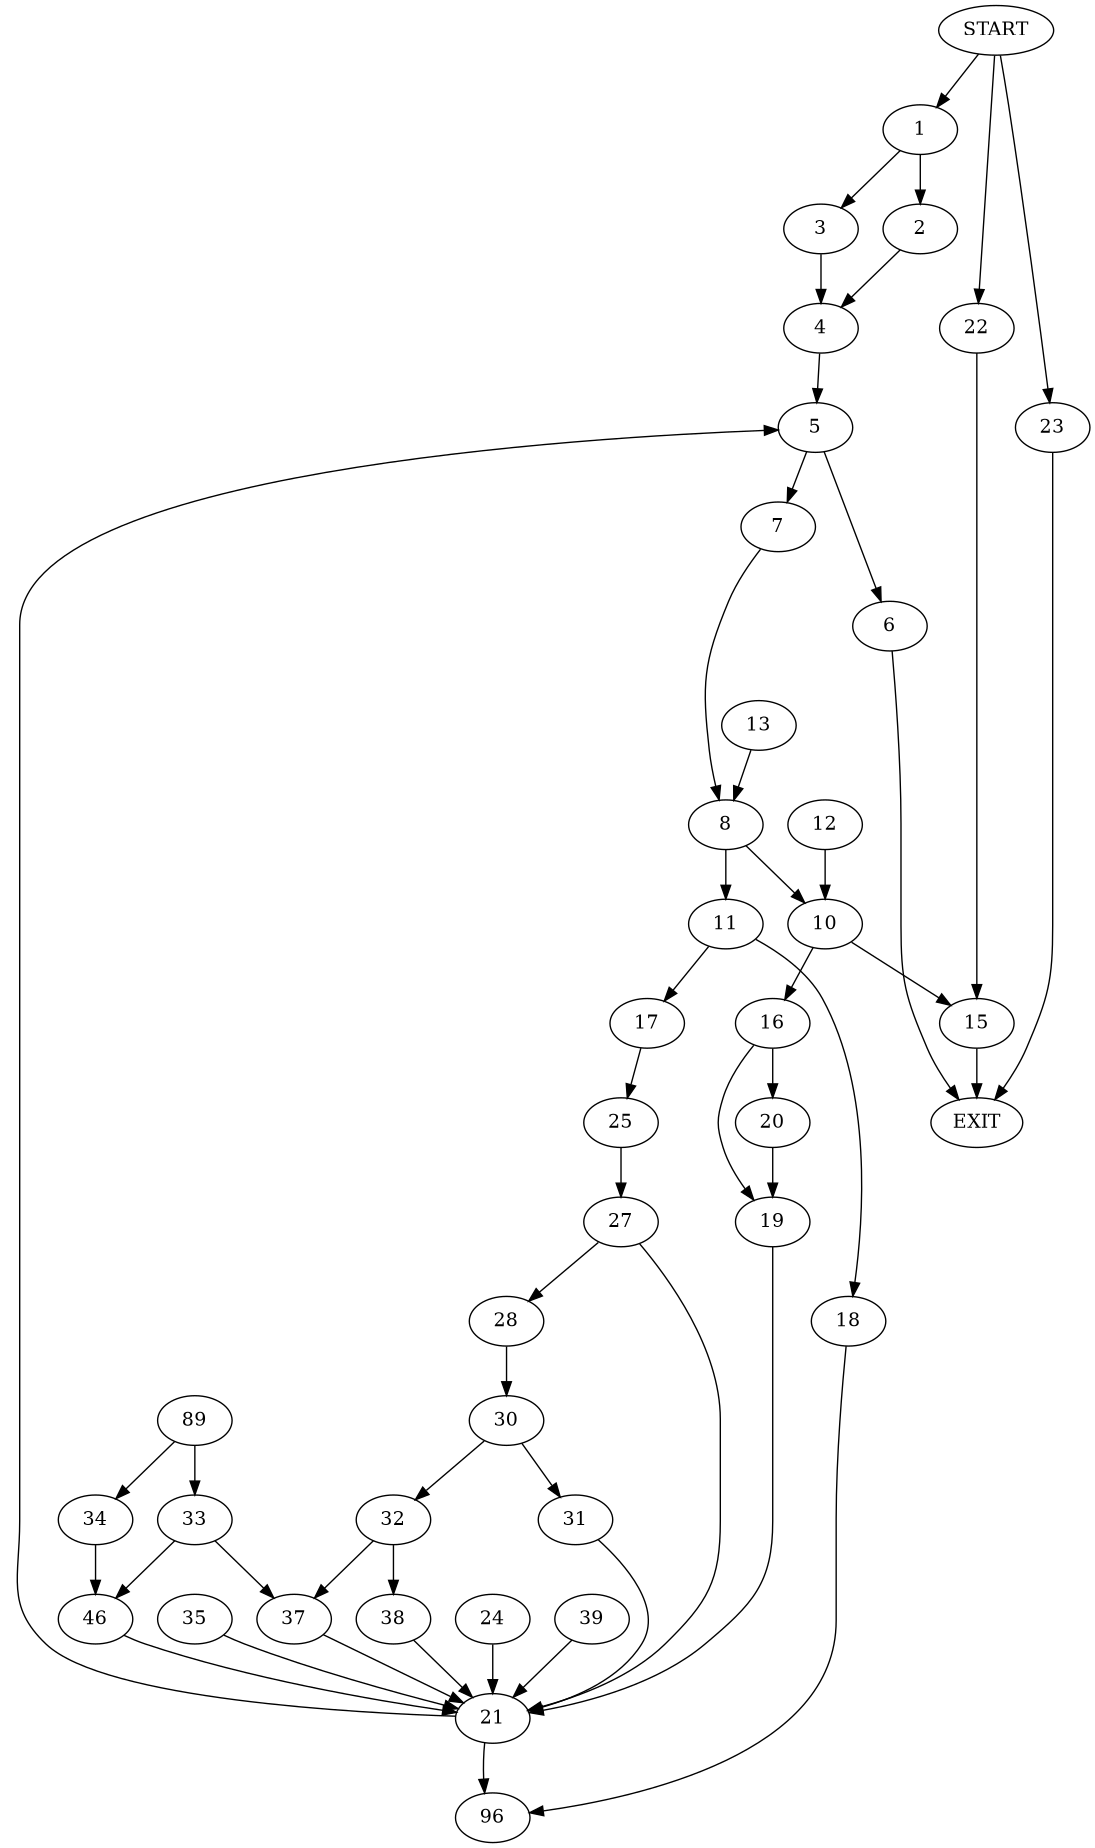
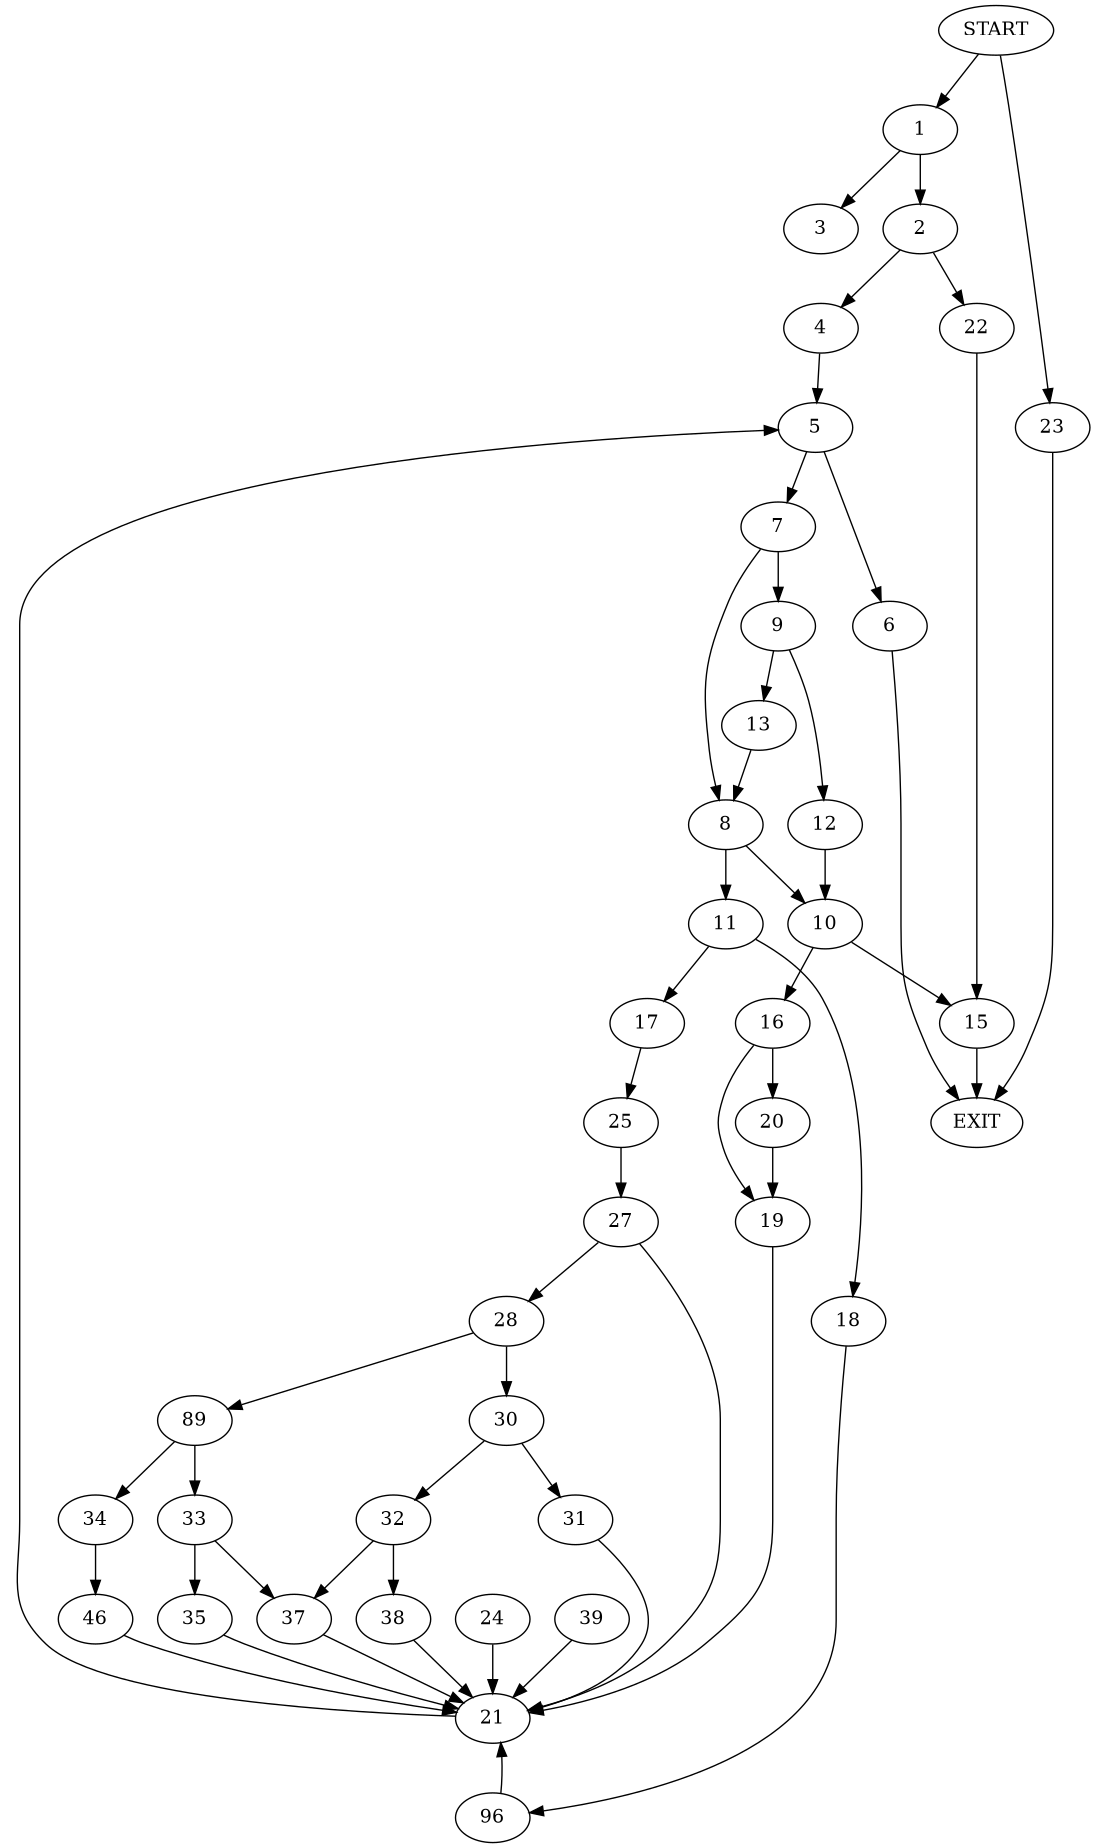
edge "START" -> "22": now "2" -> "22"
edge "3" -> "4": removed
node "9": added
edge "28" -> "89": added
edge "33" -> "46": now "33" -> "35"
edge "21" -> "96": reversed
